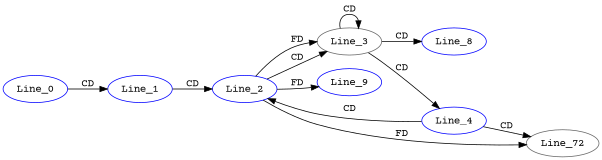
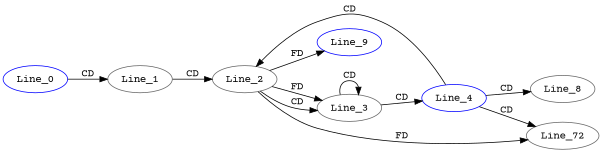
edge "Line_3" -> "Line_8": now "Line_4" -> "Line_8"
node "Line_8": color blue -> gray40
node "Line_1": color blue -> gray40
node "Line_2": color blue -> gray40
